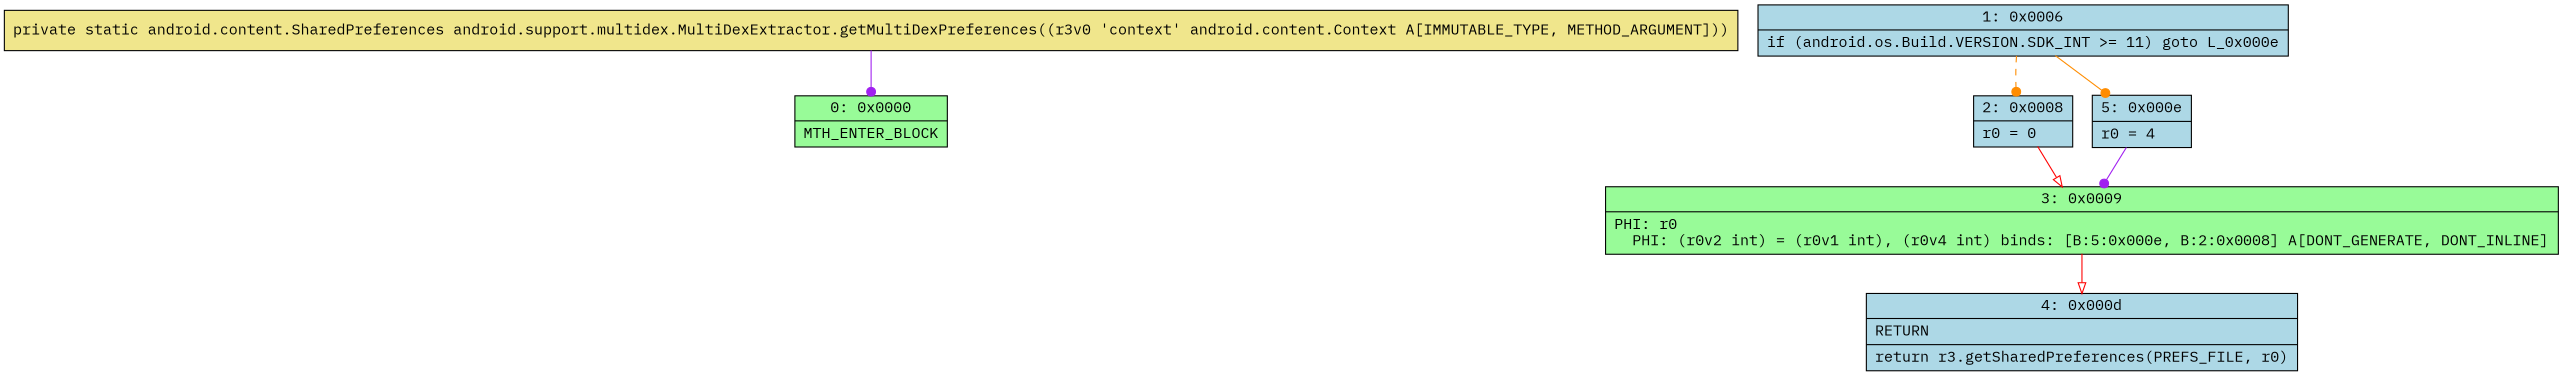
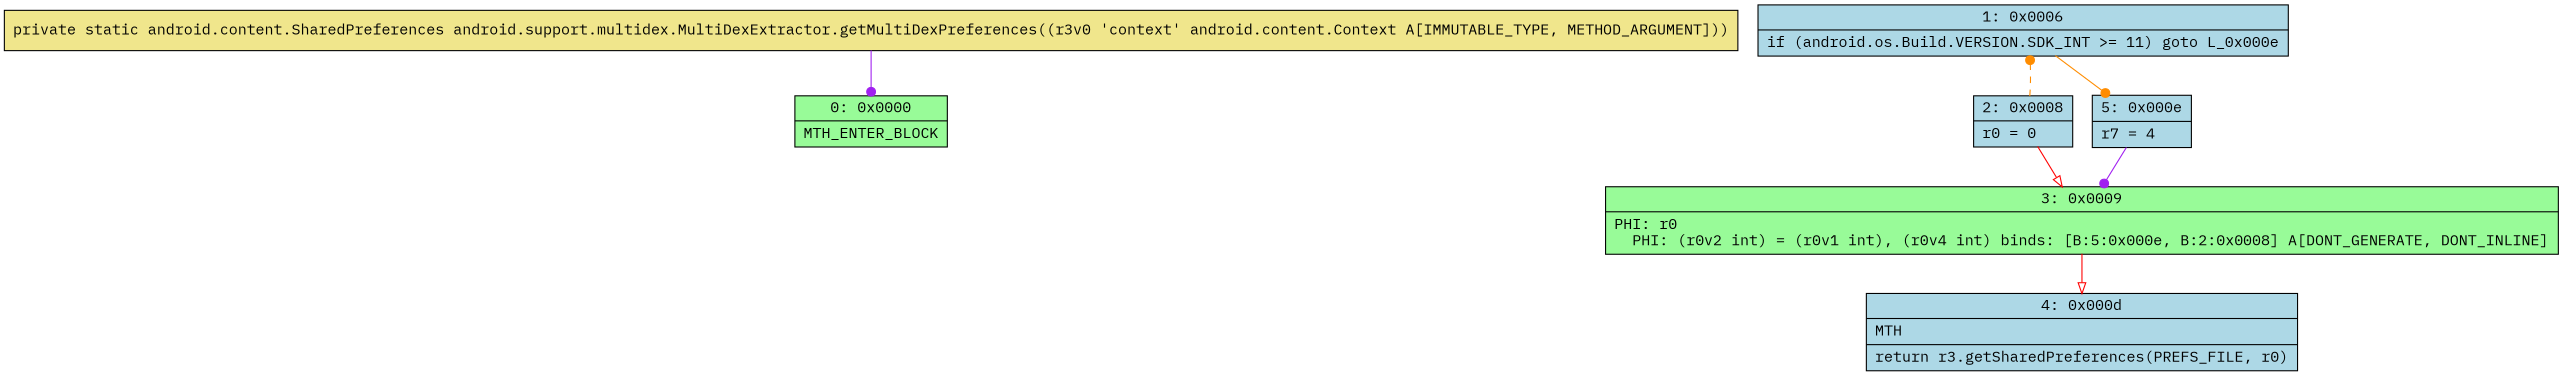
edge "1: 0x0006" -> "2: 0x0008": reversed
node "5: 0x000e": text "r0 = 4" -> "r7 = 4"
node "4: 0x000d": text "RETURN" -> "MTH"
